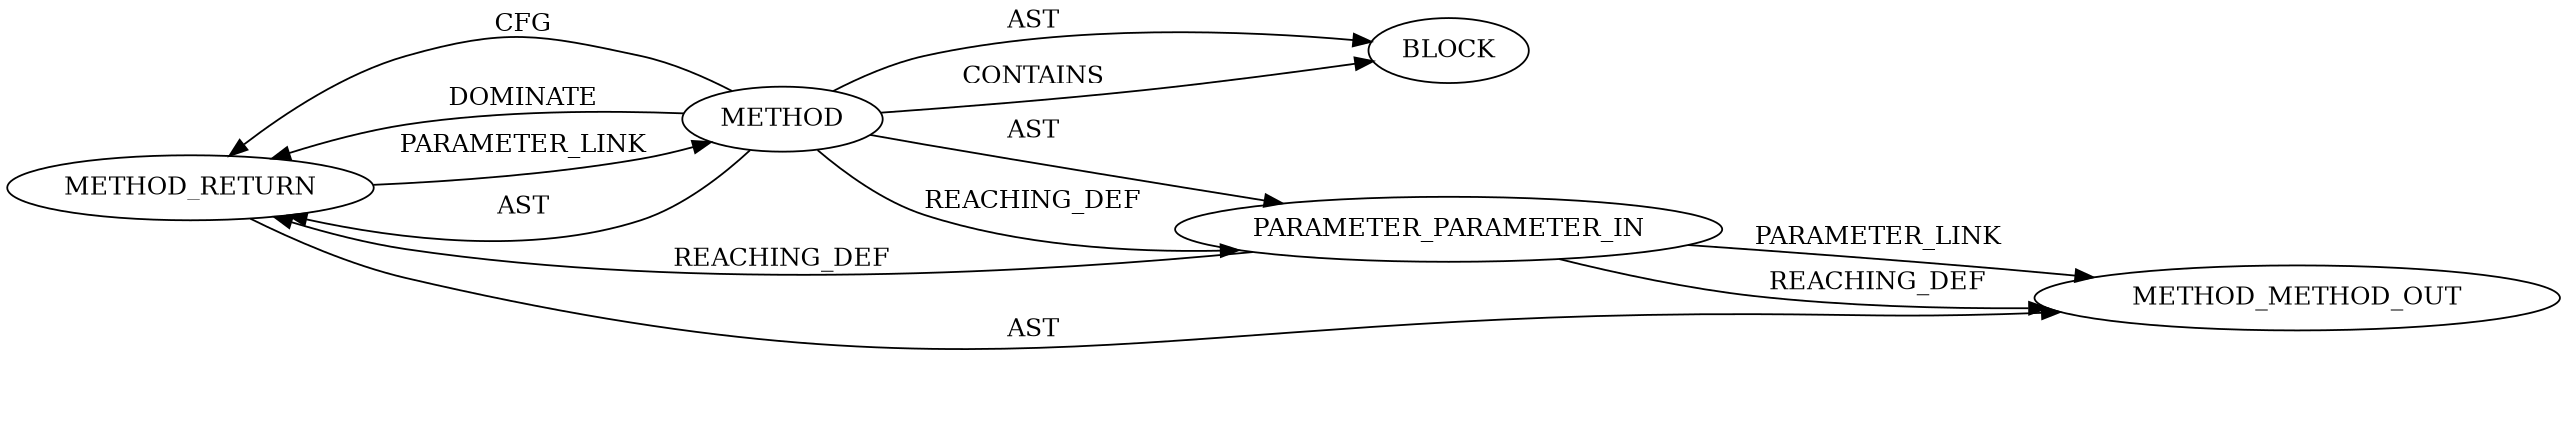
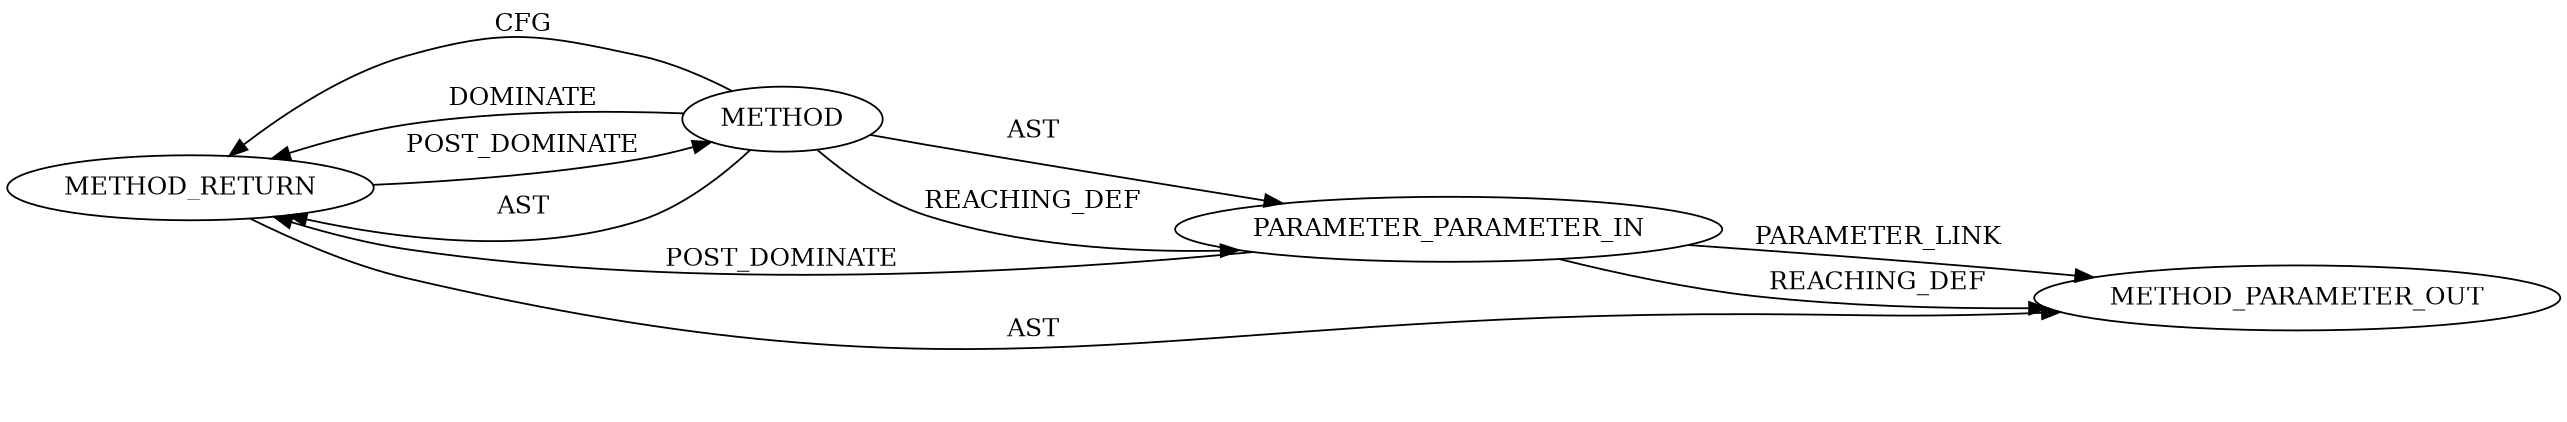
node "BLOCK": removed
edge "METHOD_RETURN" -> "METHOD": label "PARAMETER_LINK" -> "POST_DOMINATE"
edge "PARAMETER_PARAMETER_IN" -> "METHOD_RETURN": label "REACHING_DEF" -> "POST_DOMINATE"
node "METHOD_METHOD_OUT": label "METHOD_METHOD_OUT" -> "METHOD_PARAMETER_OUT"
